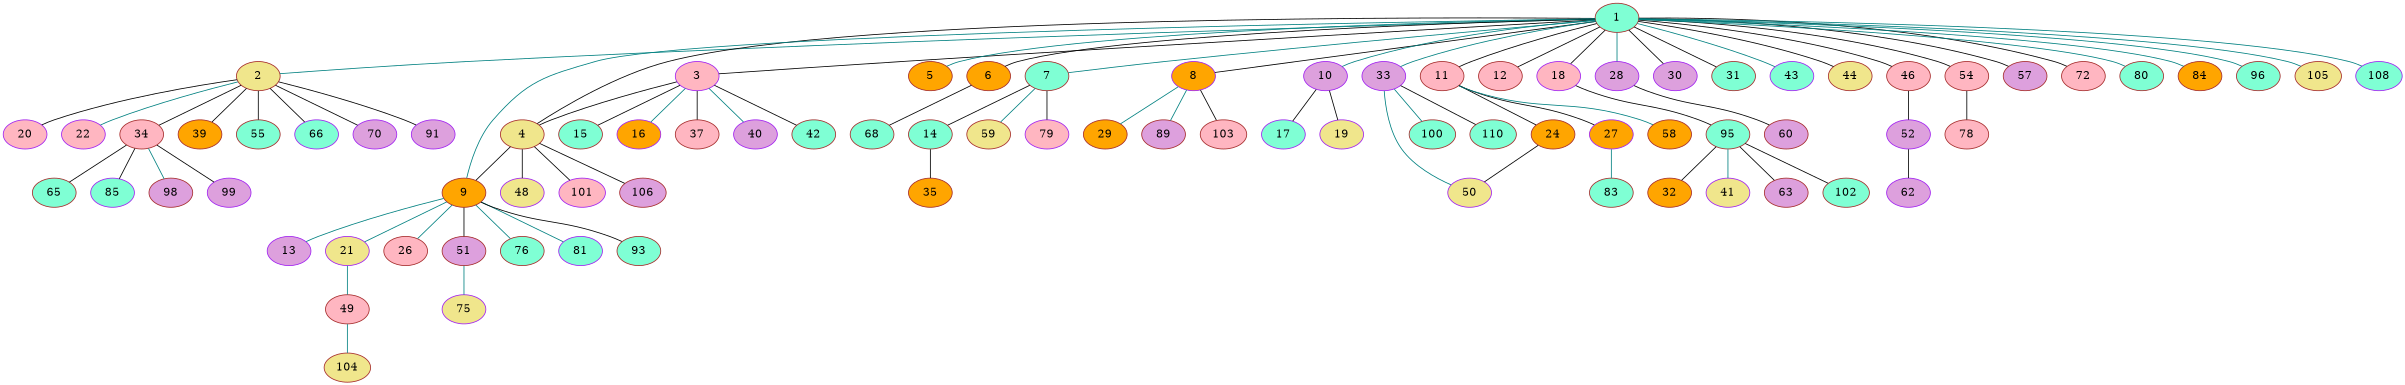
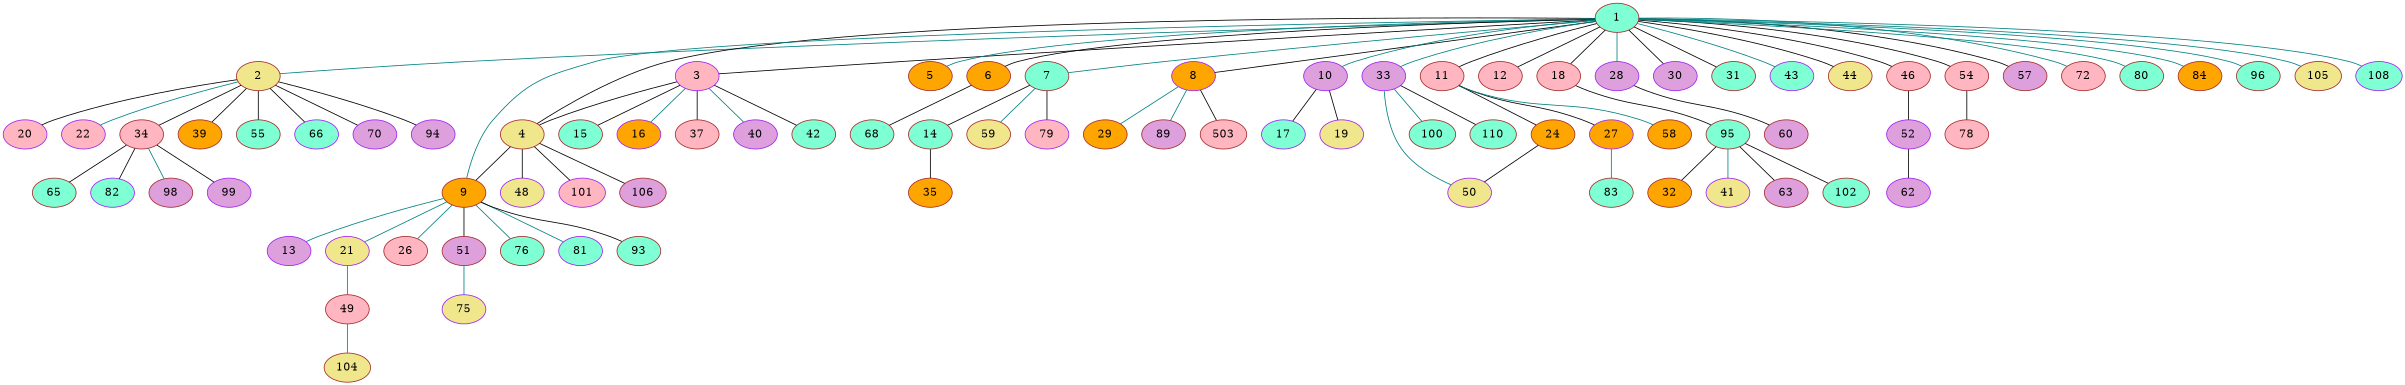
edge "1" -- "72": color black -> teal
node "18": color purple -> brown
node "91": label "91" -> "94"
node "103": label "103" -> "503"
node "85": label "85" -> "82"
